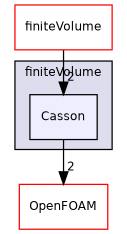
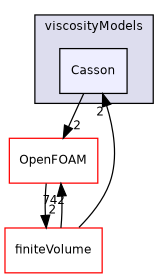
cluster "finiteVolume": label "finiteVolume" -> "viscosityModels"
edge "OpenFOAM" -> "finiteVolume": added
edge "finiteVolume" -> "OpenFOAM": added
